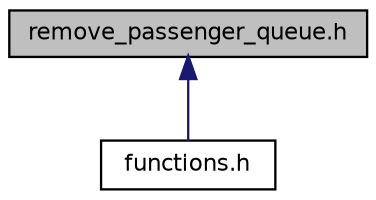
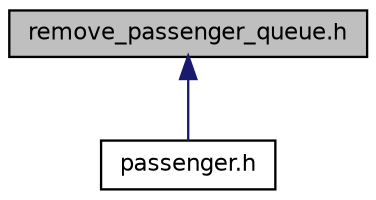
node "functions.h": label "functions.h" -> "passenger.h"
